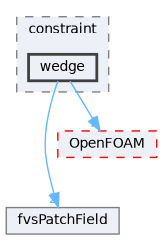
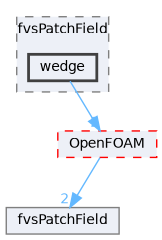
cluster "constraint": label "constraint" -> "fvsPatchField"
edge "wedge" -> "fvsPatchField": now "OpenFOAM" -> "fvsPatchField"
